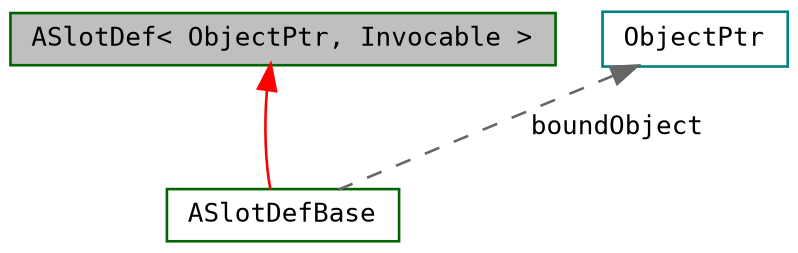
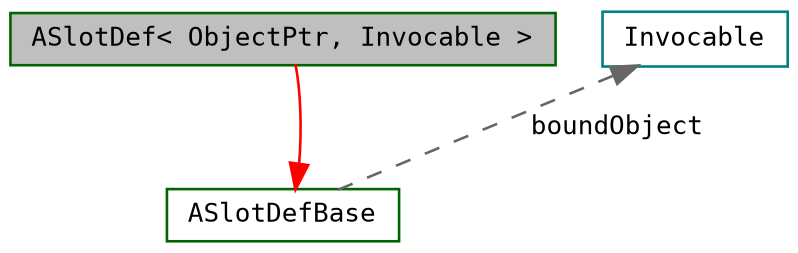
node "ObjectPtr": label "ObjectPtr" -> "Invocable"
edge "ASlotDefBase" -> "ASlotDef< ObjectPtr, Invocable >": reversed
